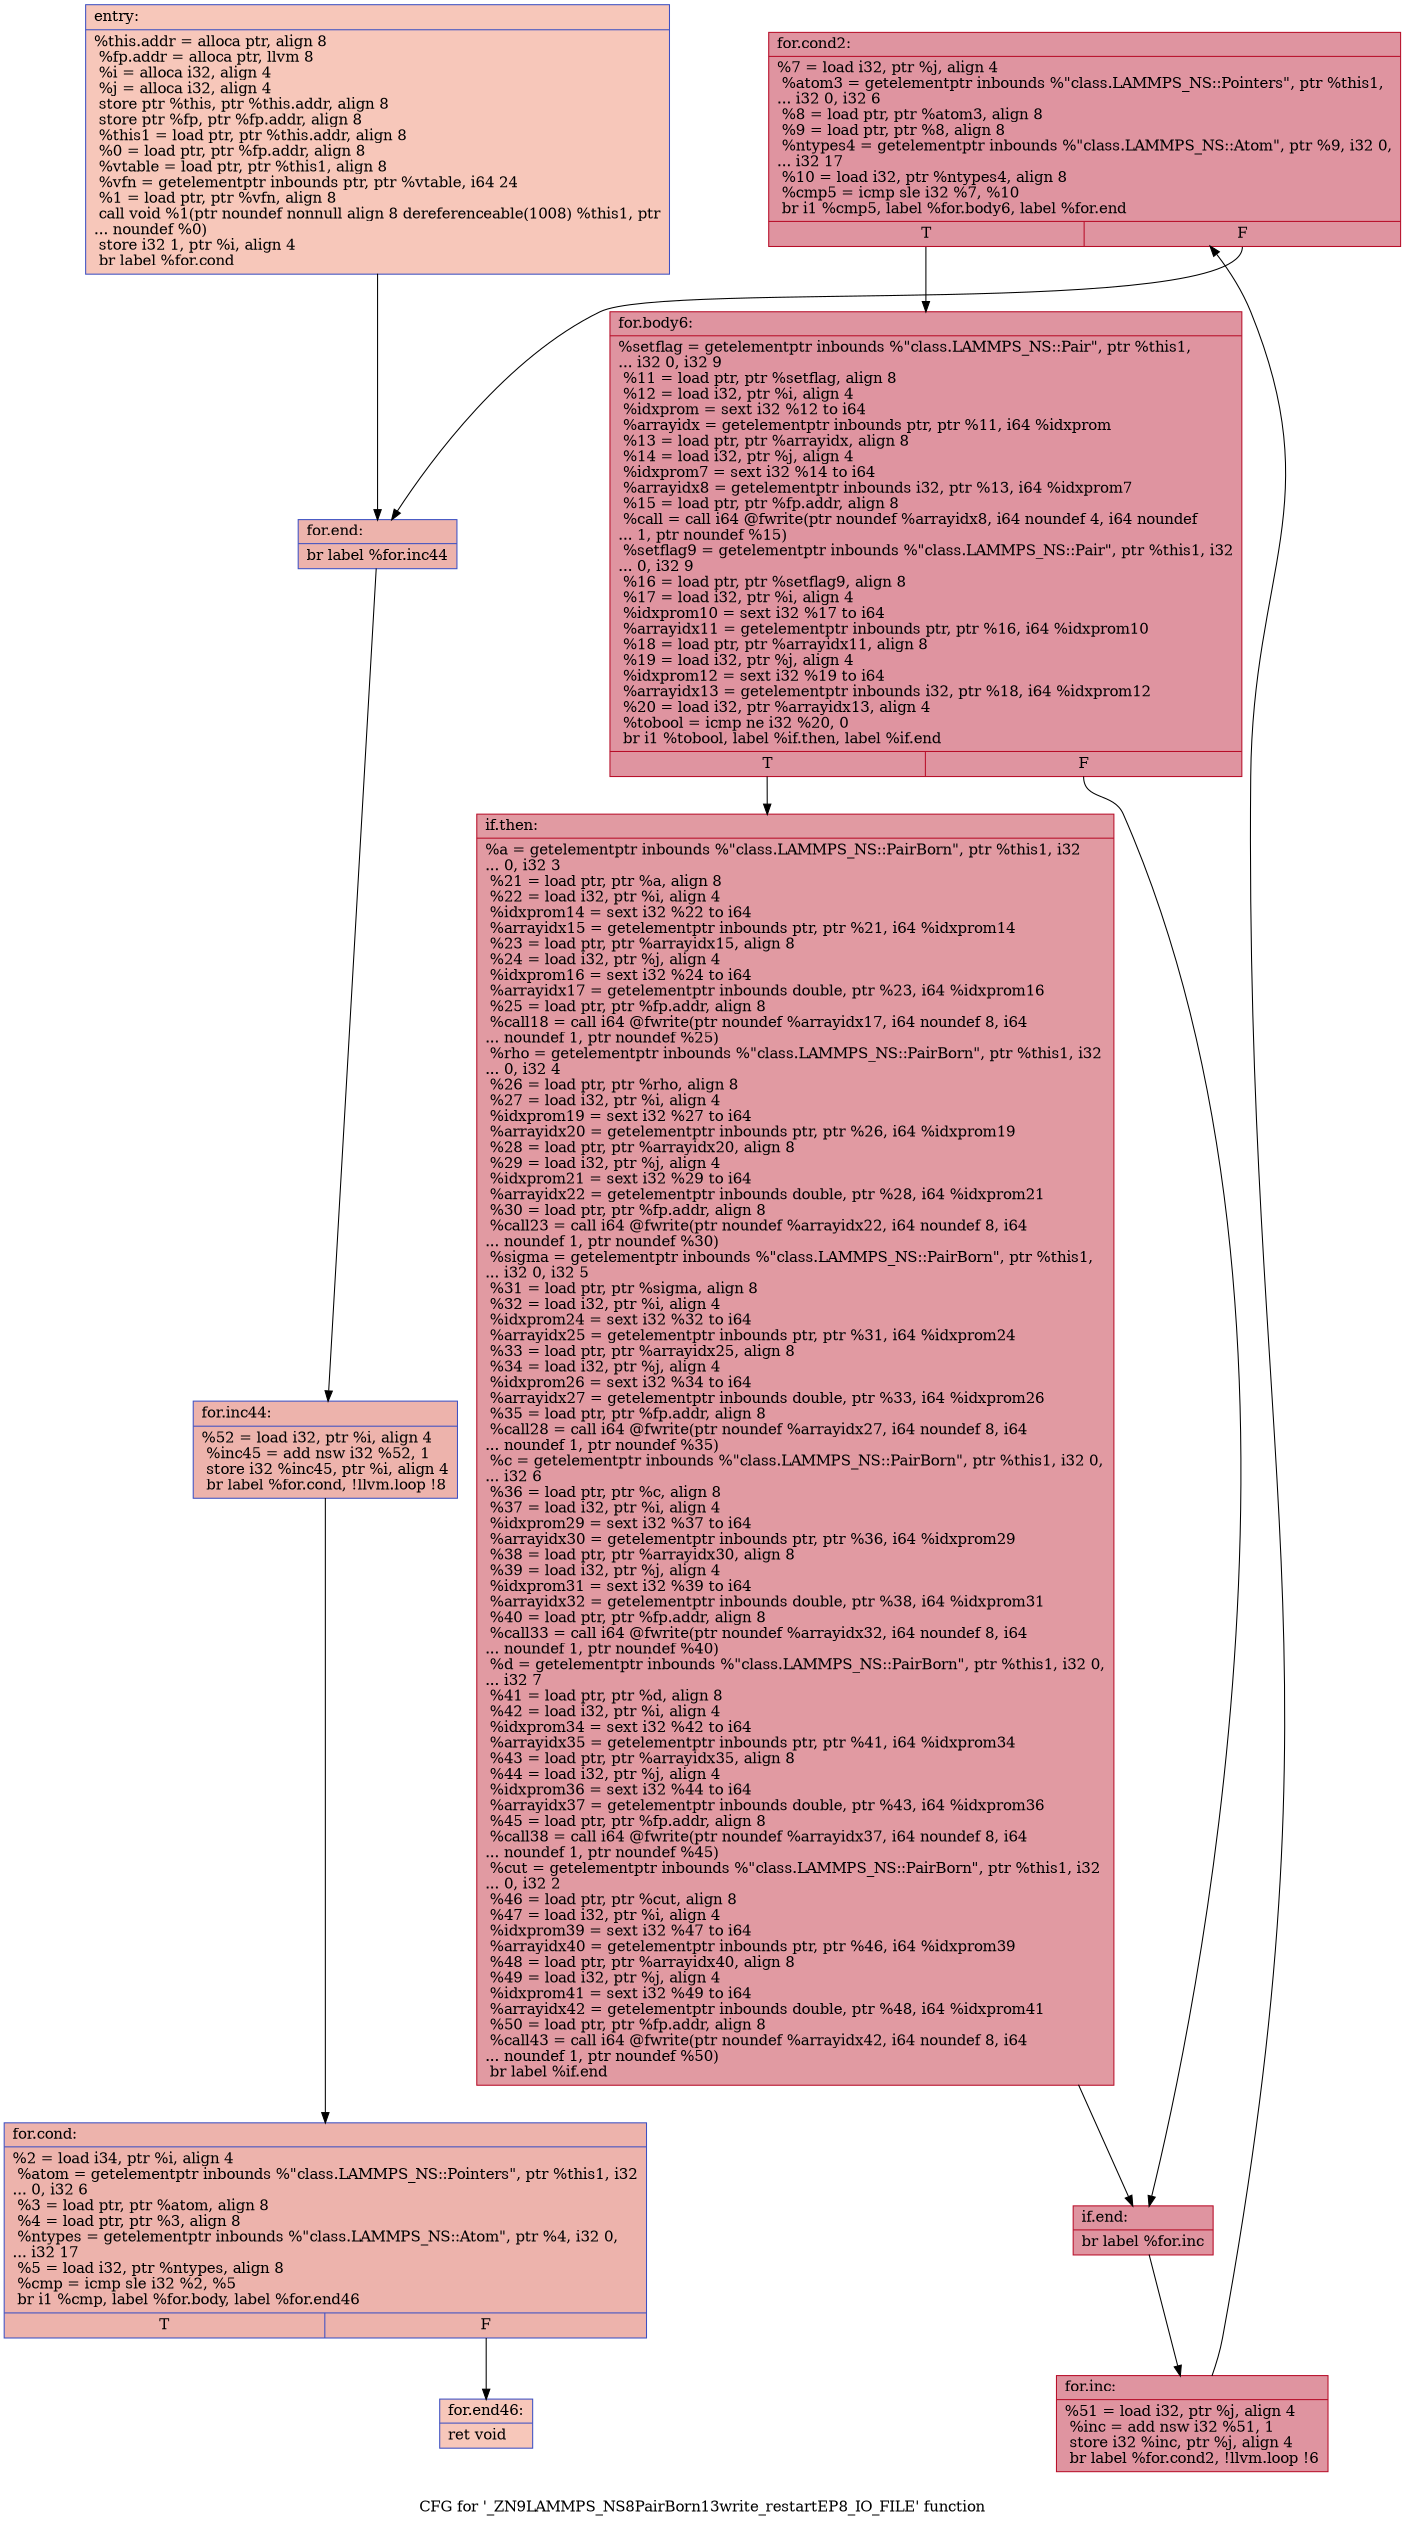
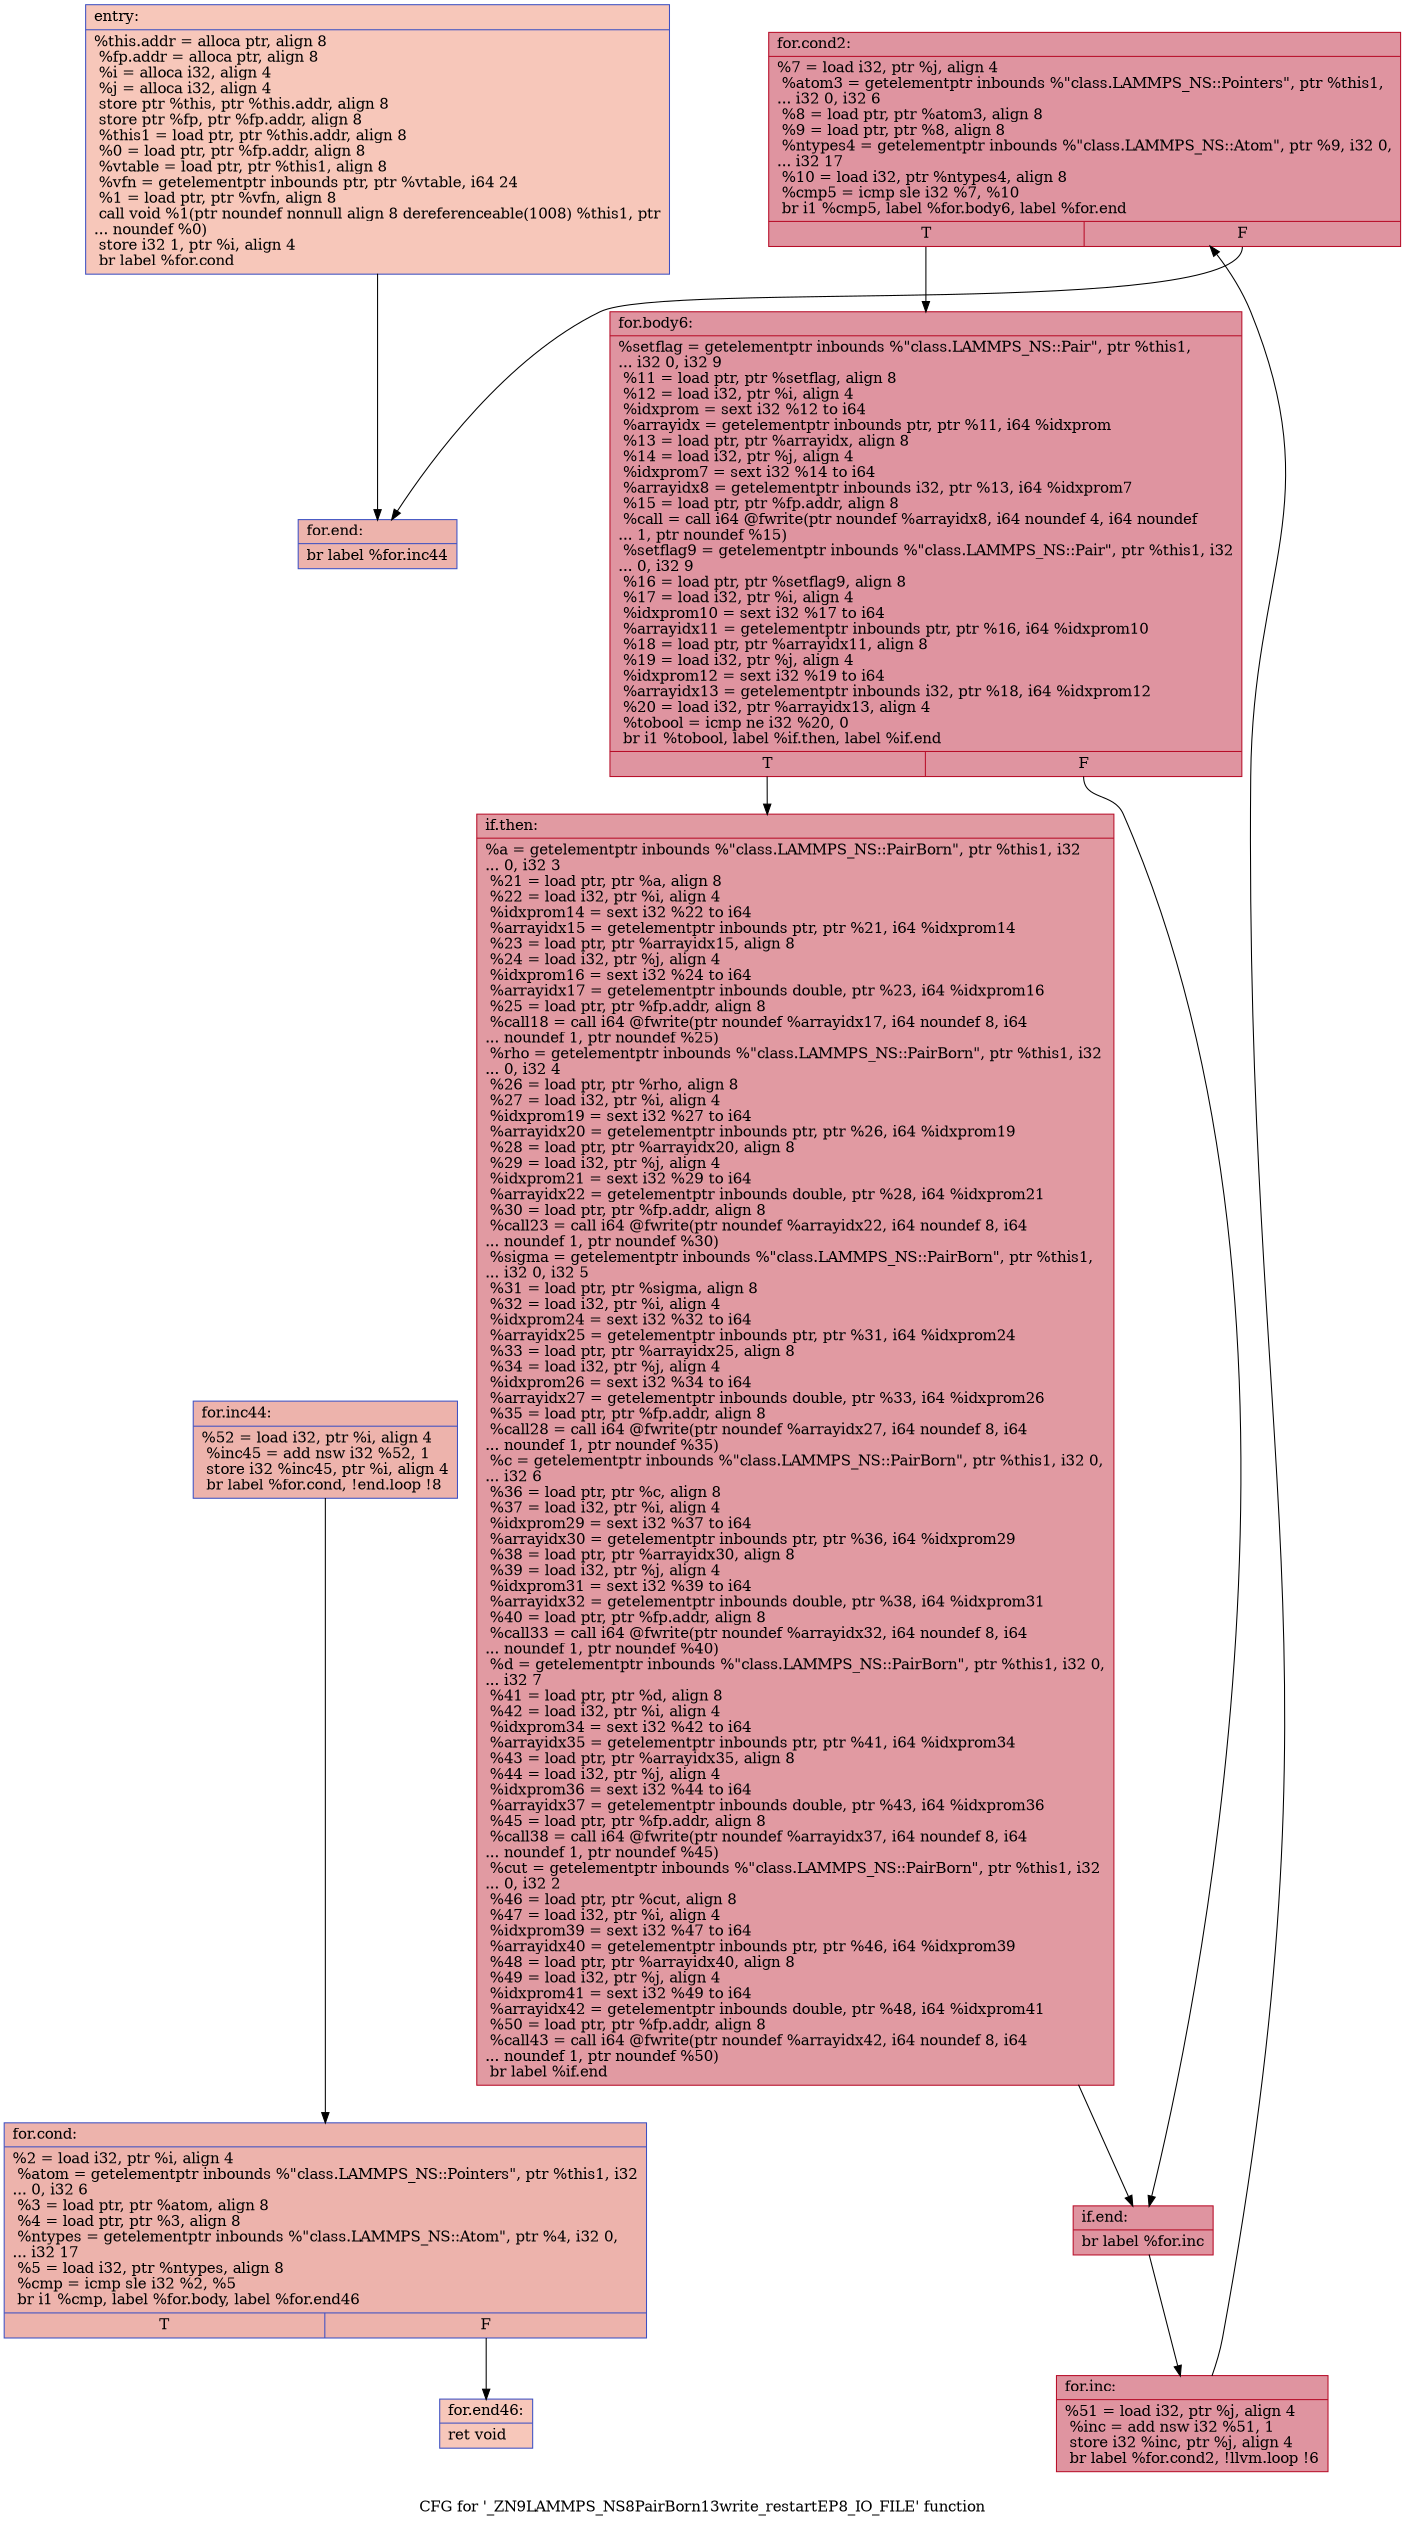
node "entry:": text "%fp.addr = alloca ptr, llvm 8" -> "%fp.addr = alloca ptr, align 8"
edge "for.end:" -> "for.inc44:": removed
node "for.inc44:": text "br label %for.cond, !llvm.loop !8" -> "br label %for.cond, !end.loop !8"
node "for.cond:": text "%2 = load i34, ptr %i, align 4" -> "%2 = load i32, ptr %i, align 4"
